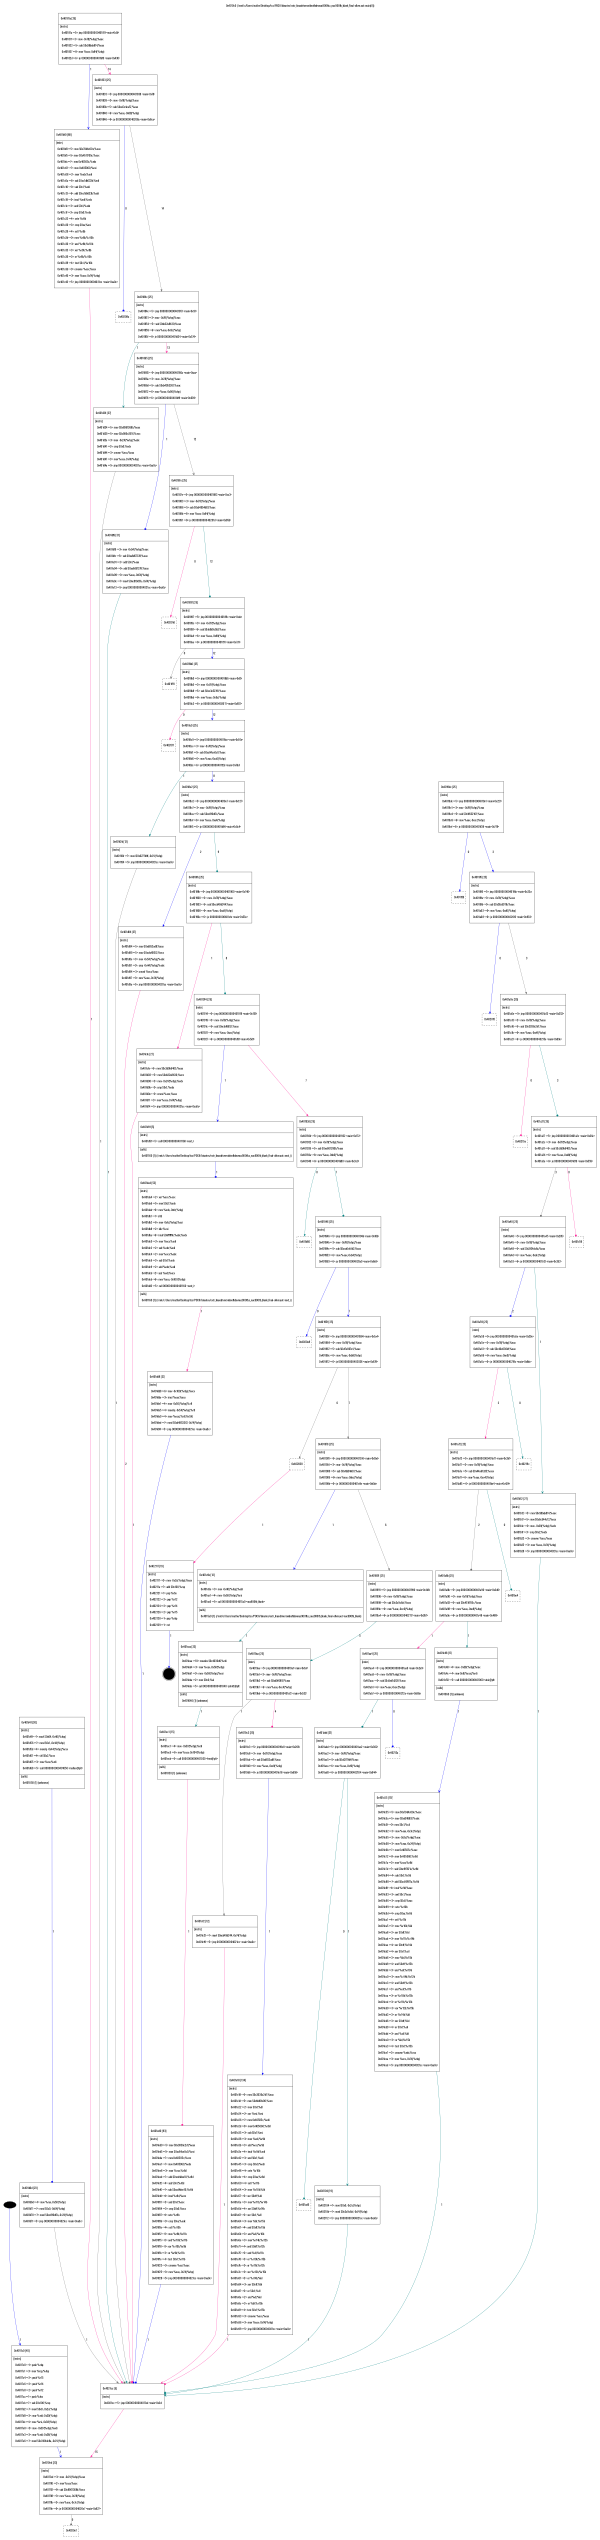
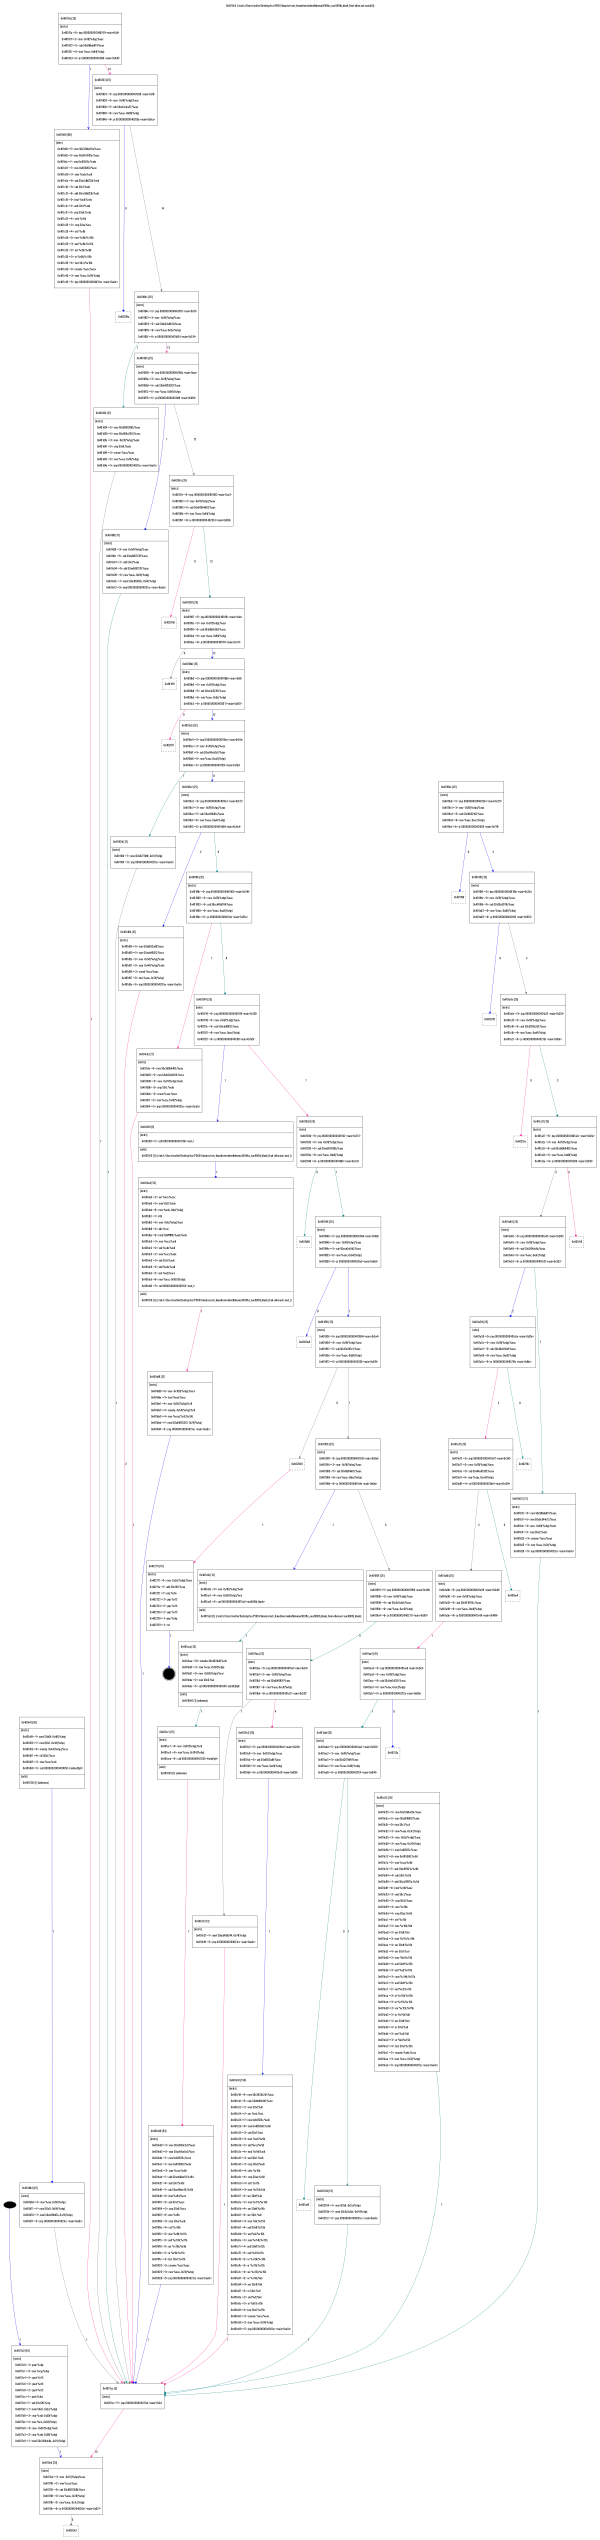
node "0x401c48 [13]": removed
